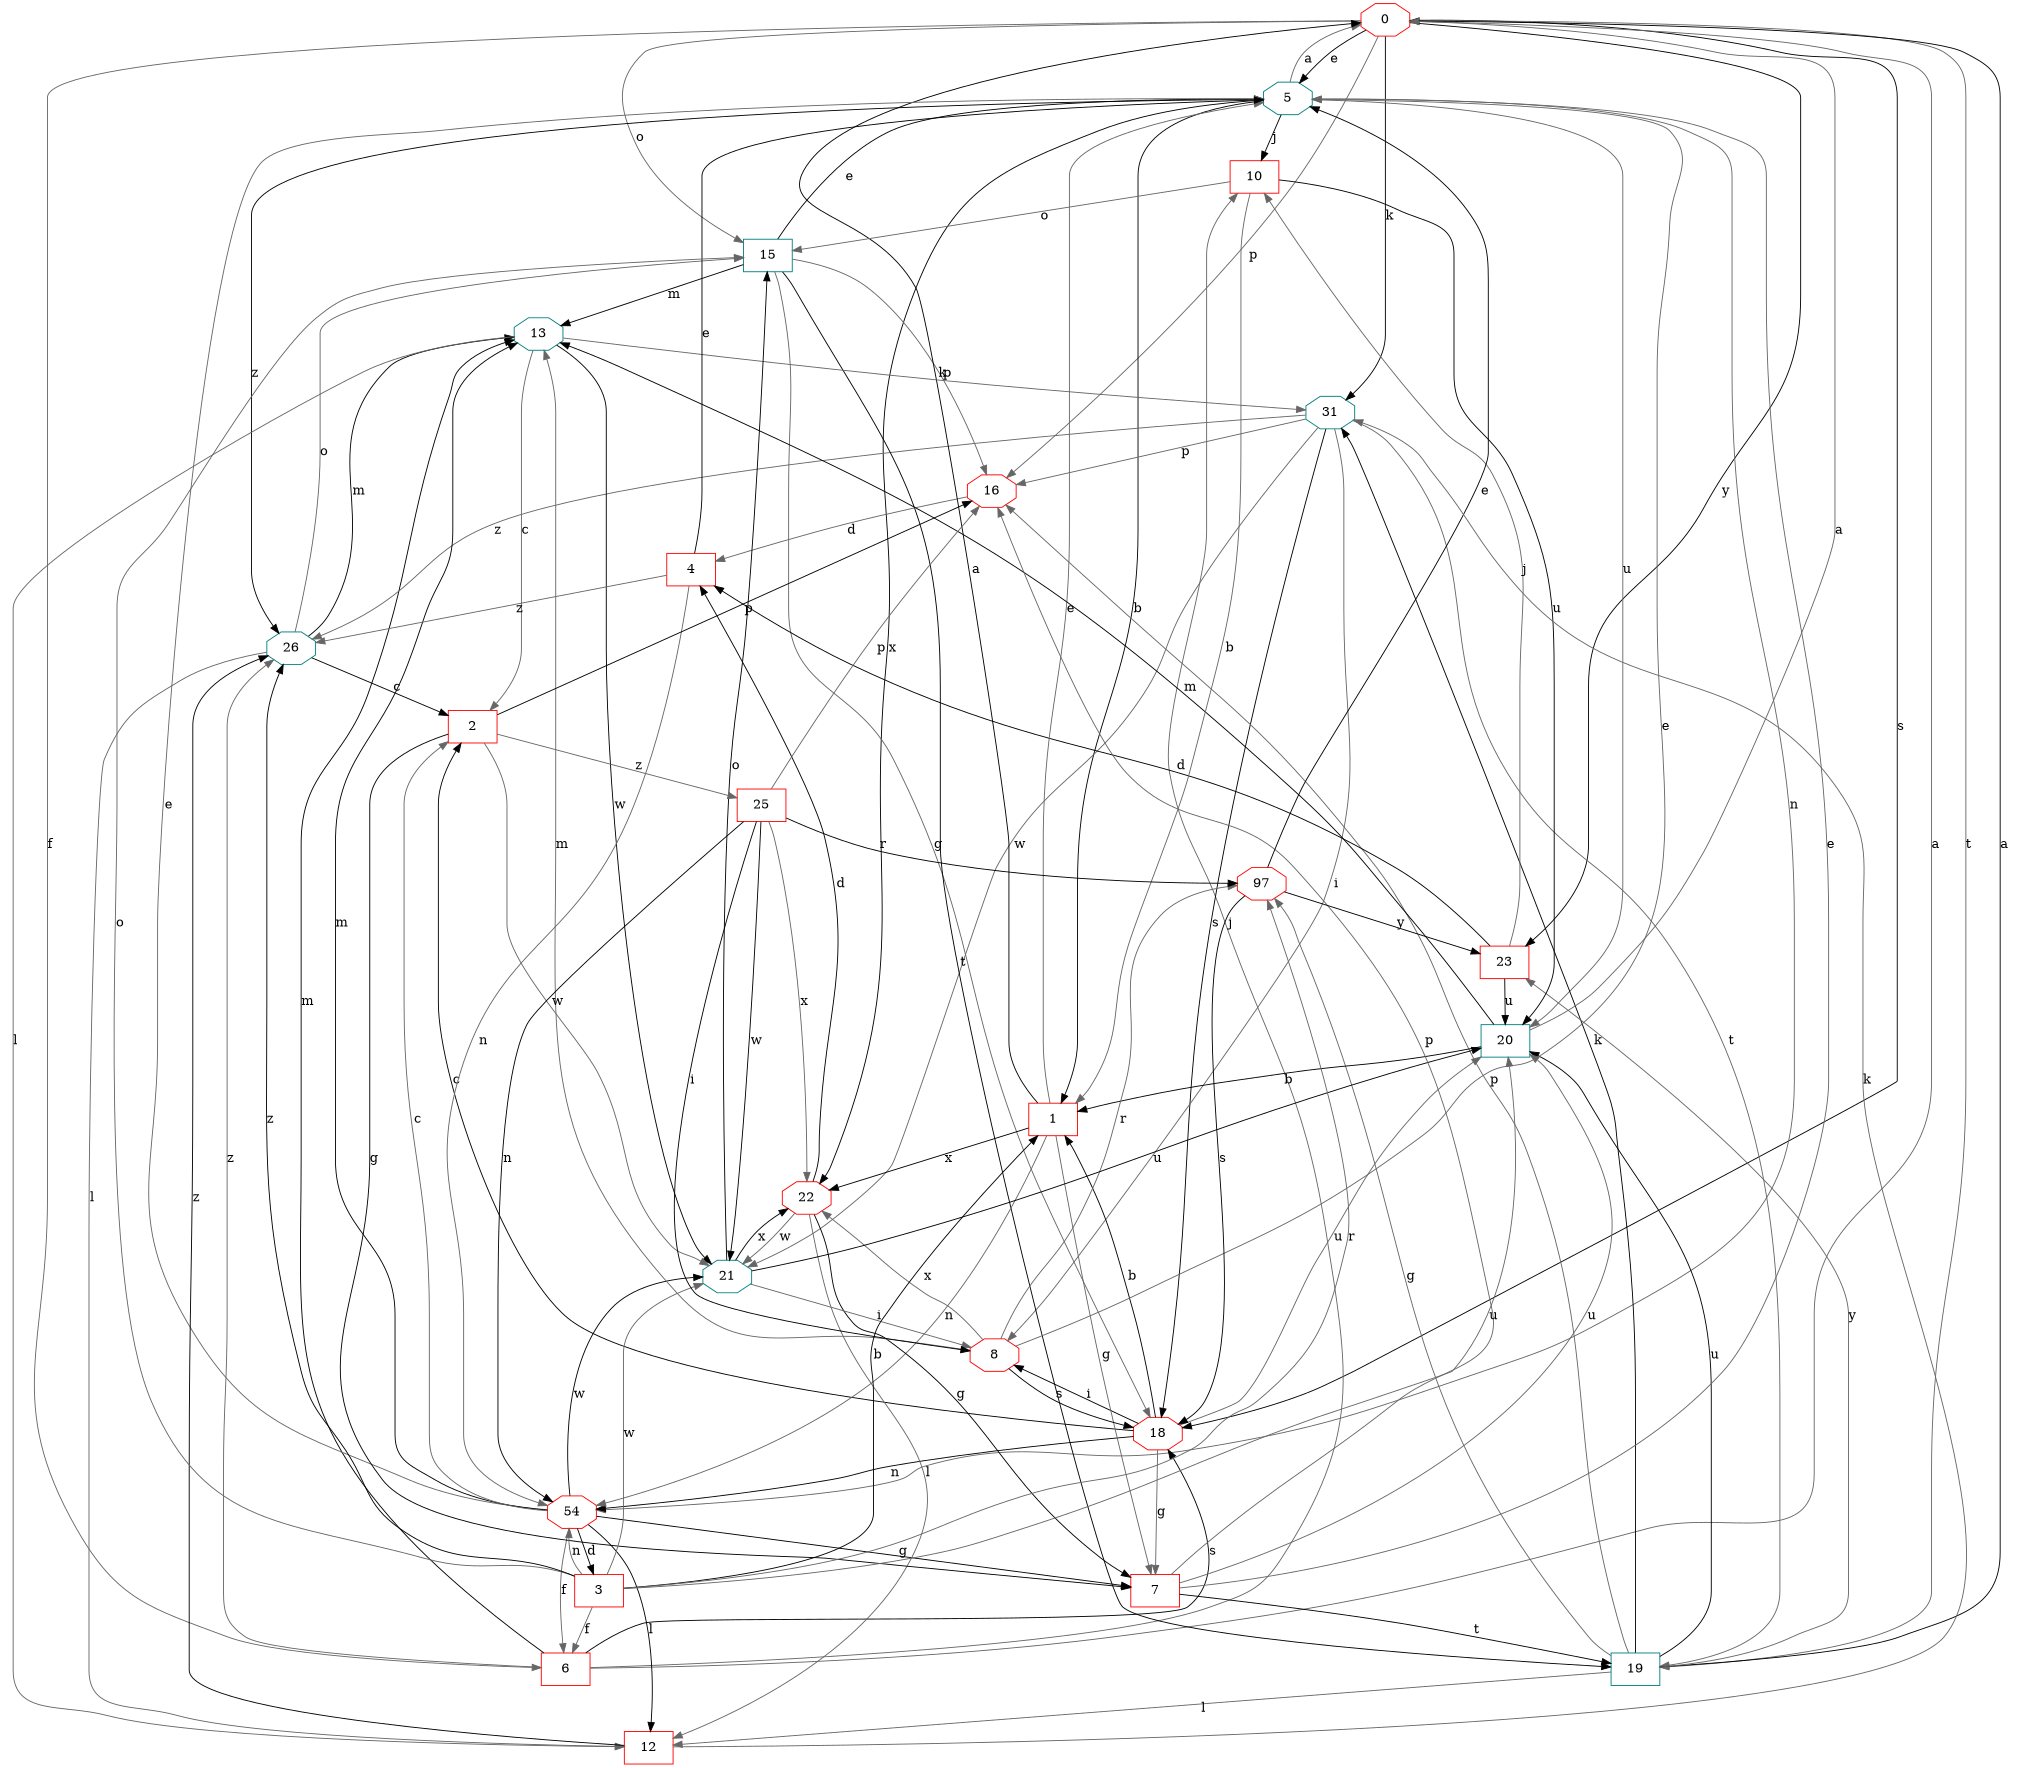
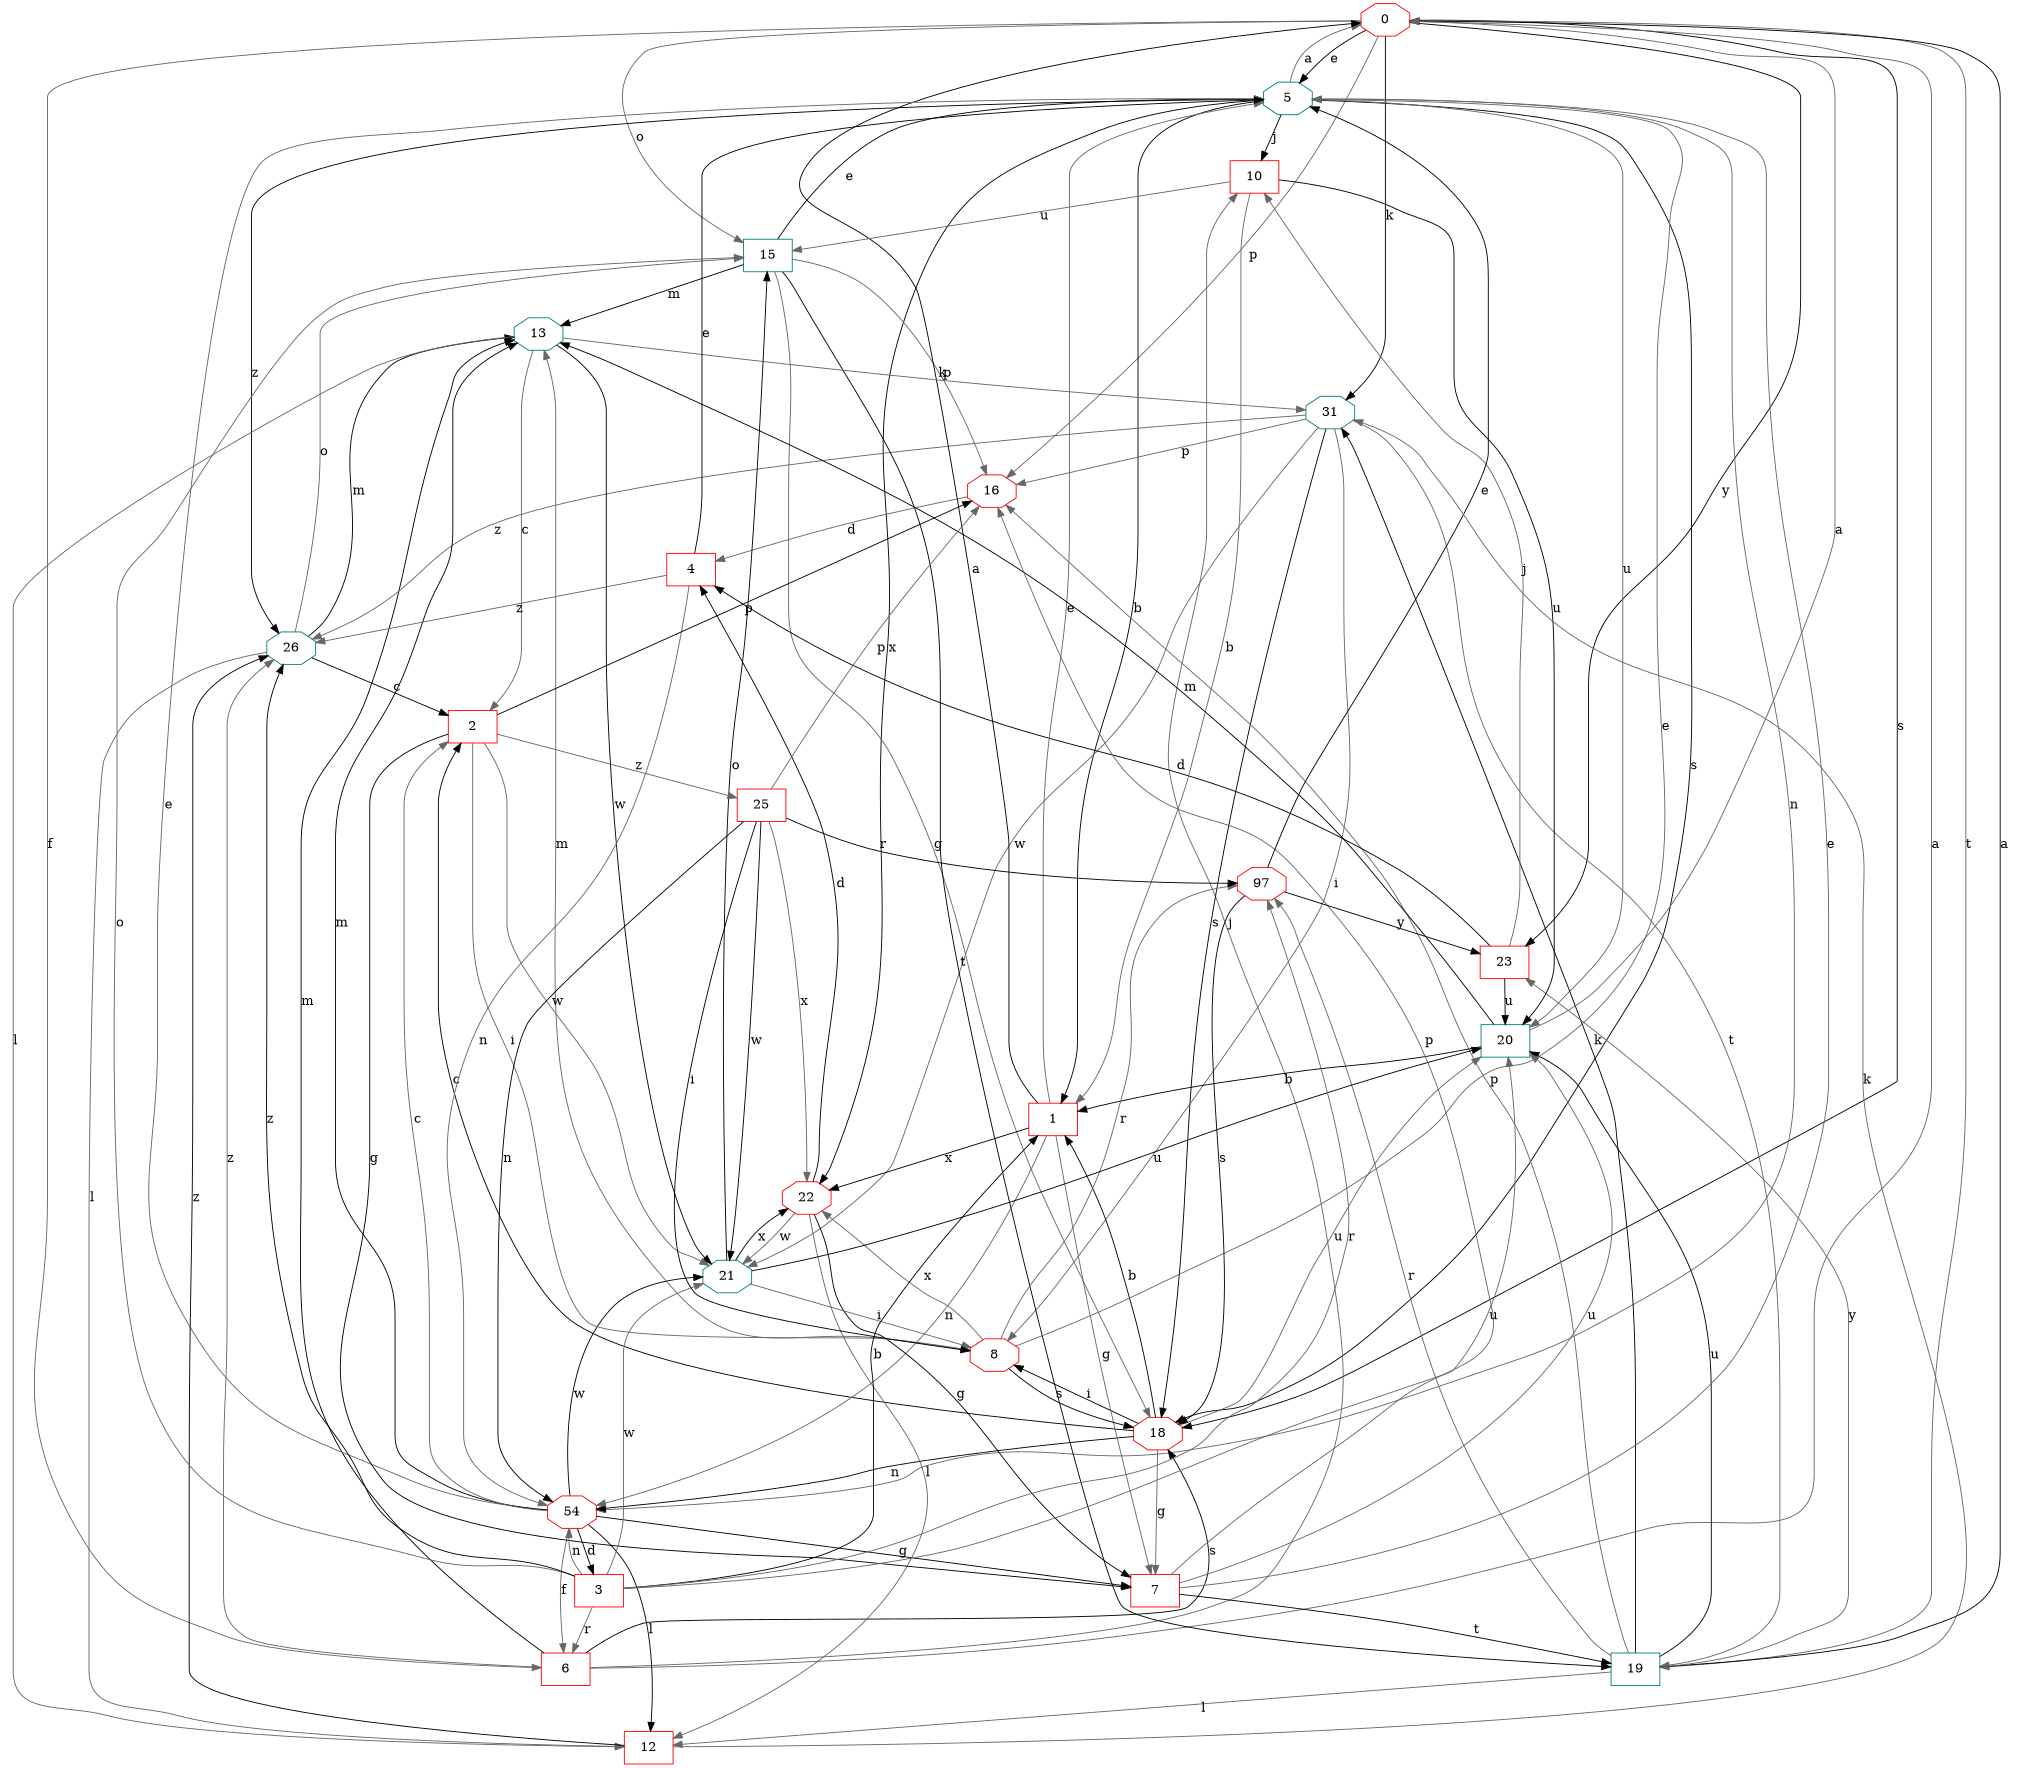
edge "10" -> "15": label "o" -> "u"
edge "5" -> "18": added, label "s"
edge "2" -> "8": added, label "i"
edge "19" -> "97": label "g" -> "r"
edge "3" -> "6": label "f" -> "r"
